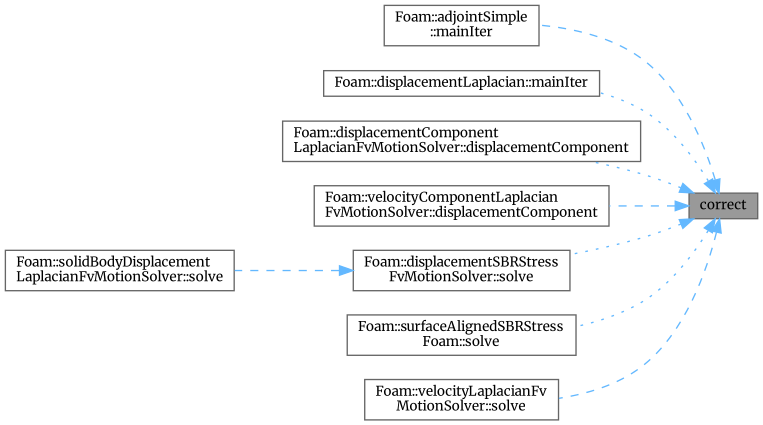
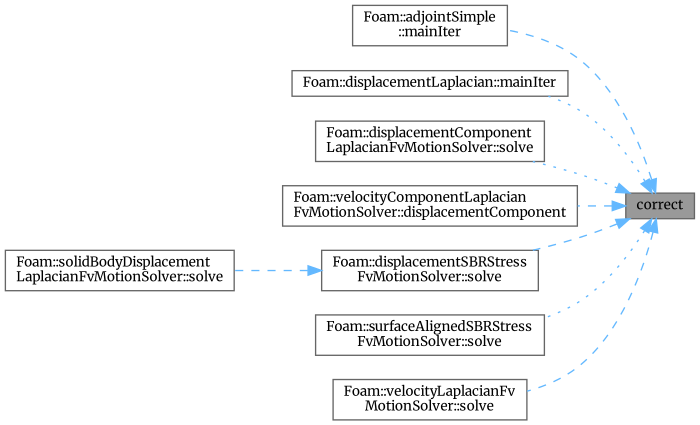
node "Foam::displacementComponent LaplacianFvMotionSolver::displacementComponent": label "Foam::displacementComponent LaplacianFvMotionSolver::displacementComponent" -> "Foam::displacementComponent LaplacianFvMotionSolver::solve"
edge "Foam::displacementSBRStress FvMotionSolver::solve" -> "correct": style dotted -> dashed
node "Foam::surfaceAlignedSBRStress Foam::solve": label "Foam::surfaceAlignedSBRStress Foam::solve" -> "Foam::surfaceAlignedSBRStress FvMotionSolver::solve"
